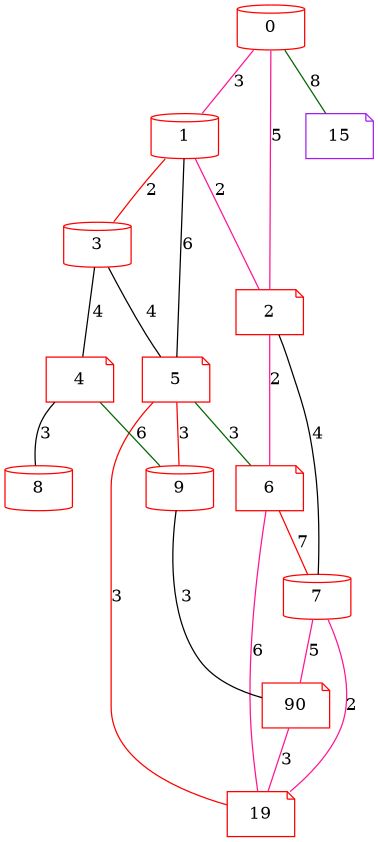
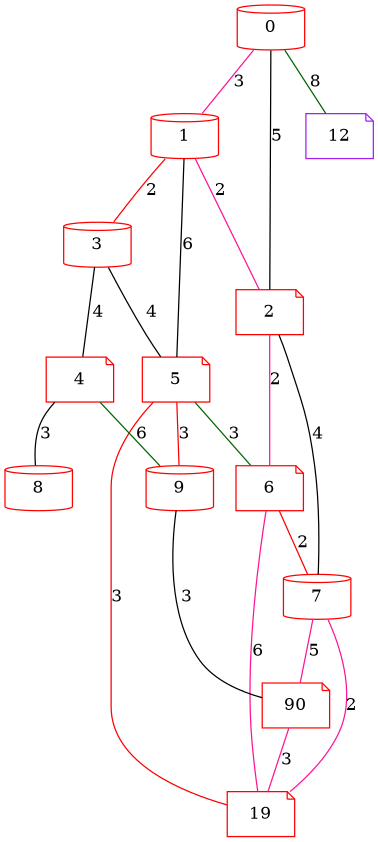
node "15": label "15" -> "12"
edge "0" -- "2": color deeppink -> black
edge "6" -- "7": label "7" -> "2"
